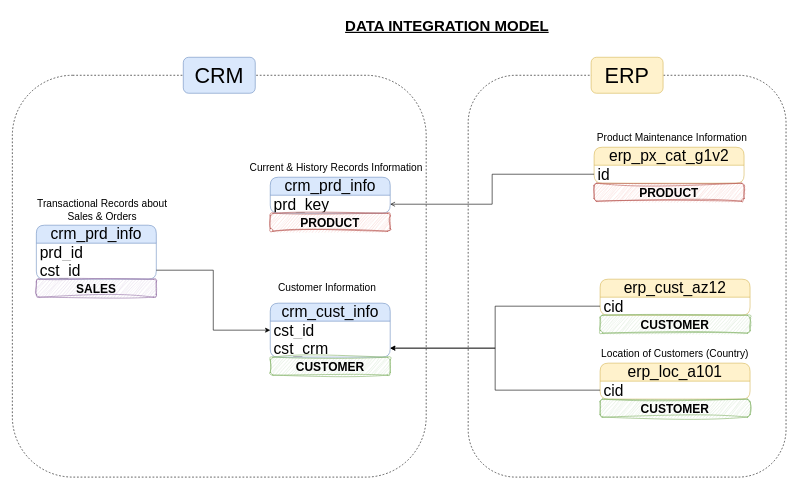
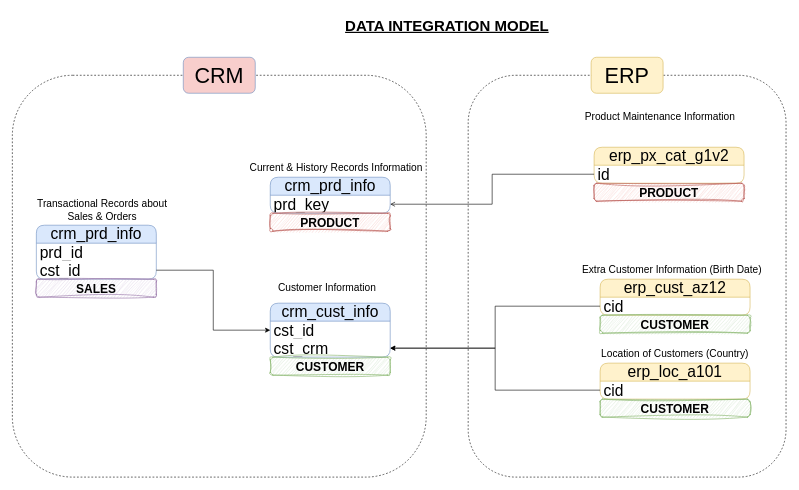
node "CRM": fillcolor #dae8fc -> #f8cecc
node "Product Maintenance Information": moved (672, 138) -> (660, 117)
node "Extra Customer Information (Birth Date)": added
